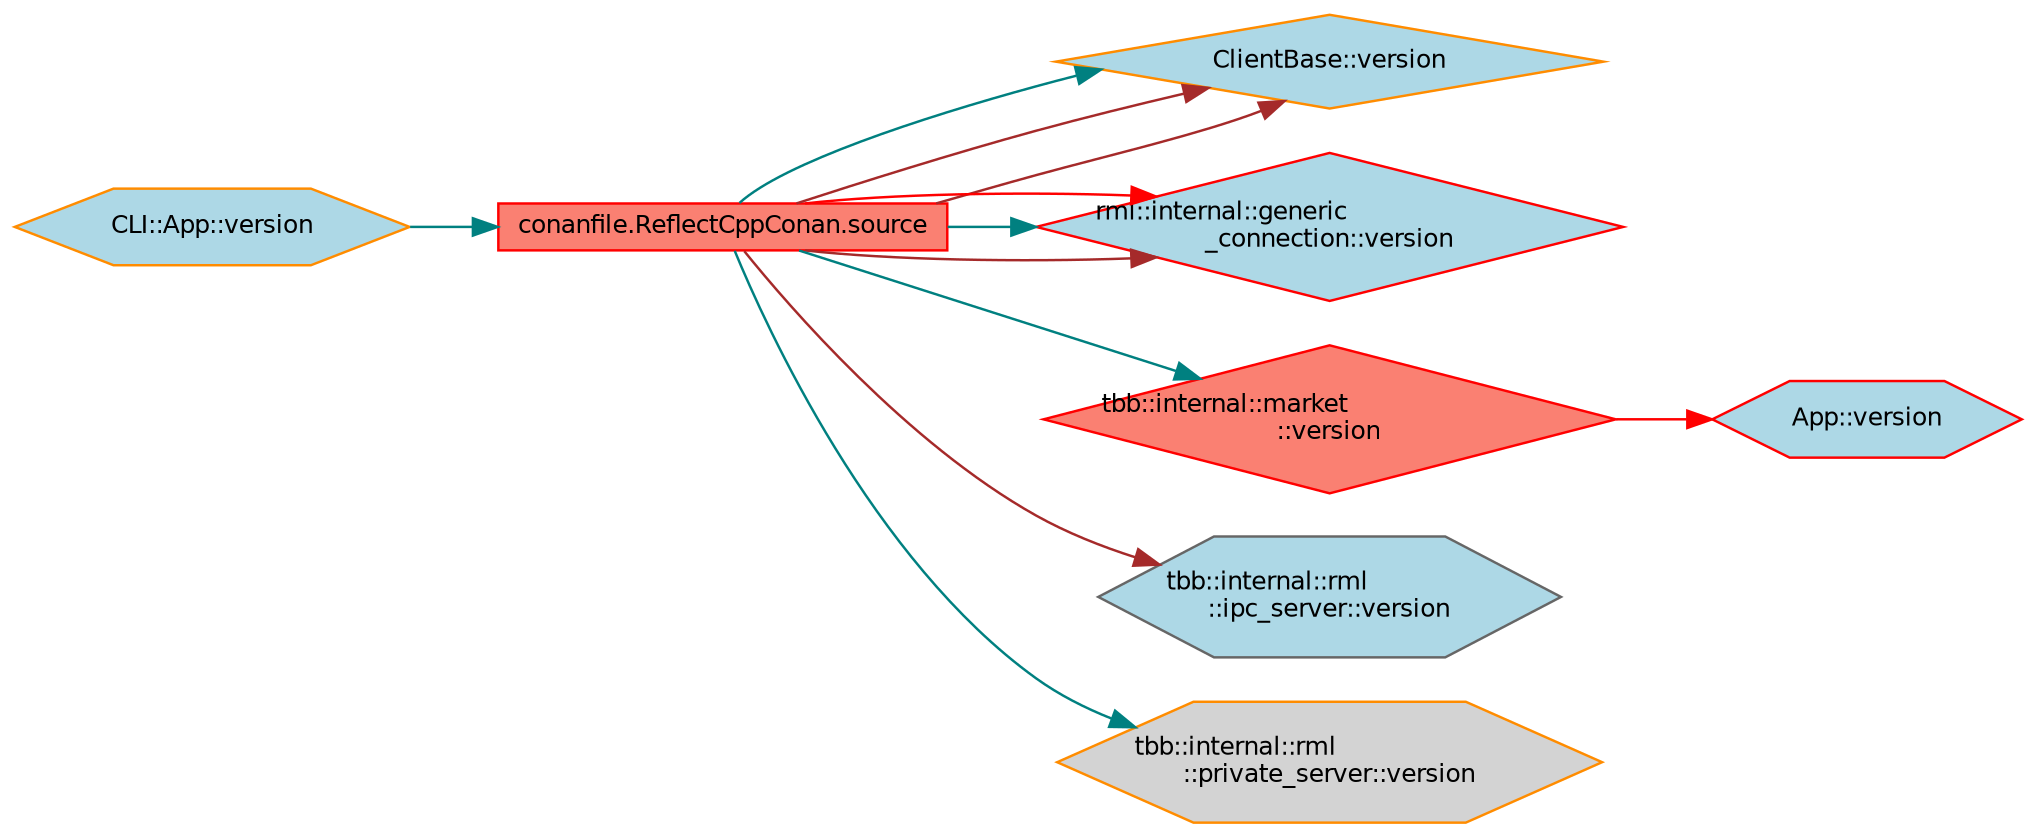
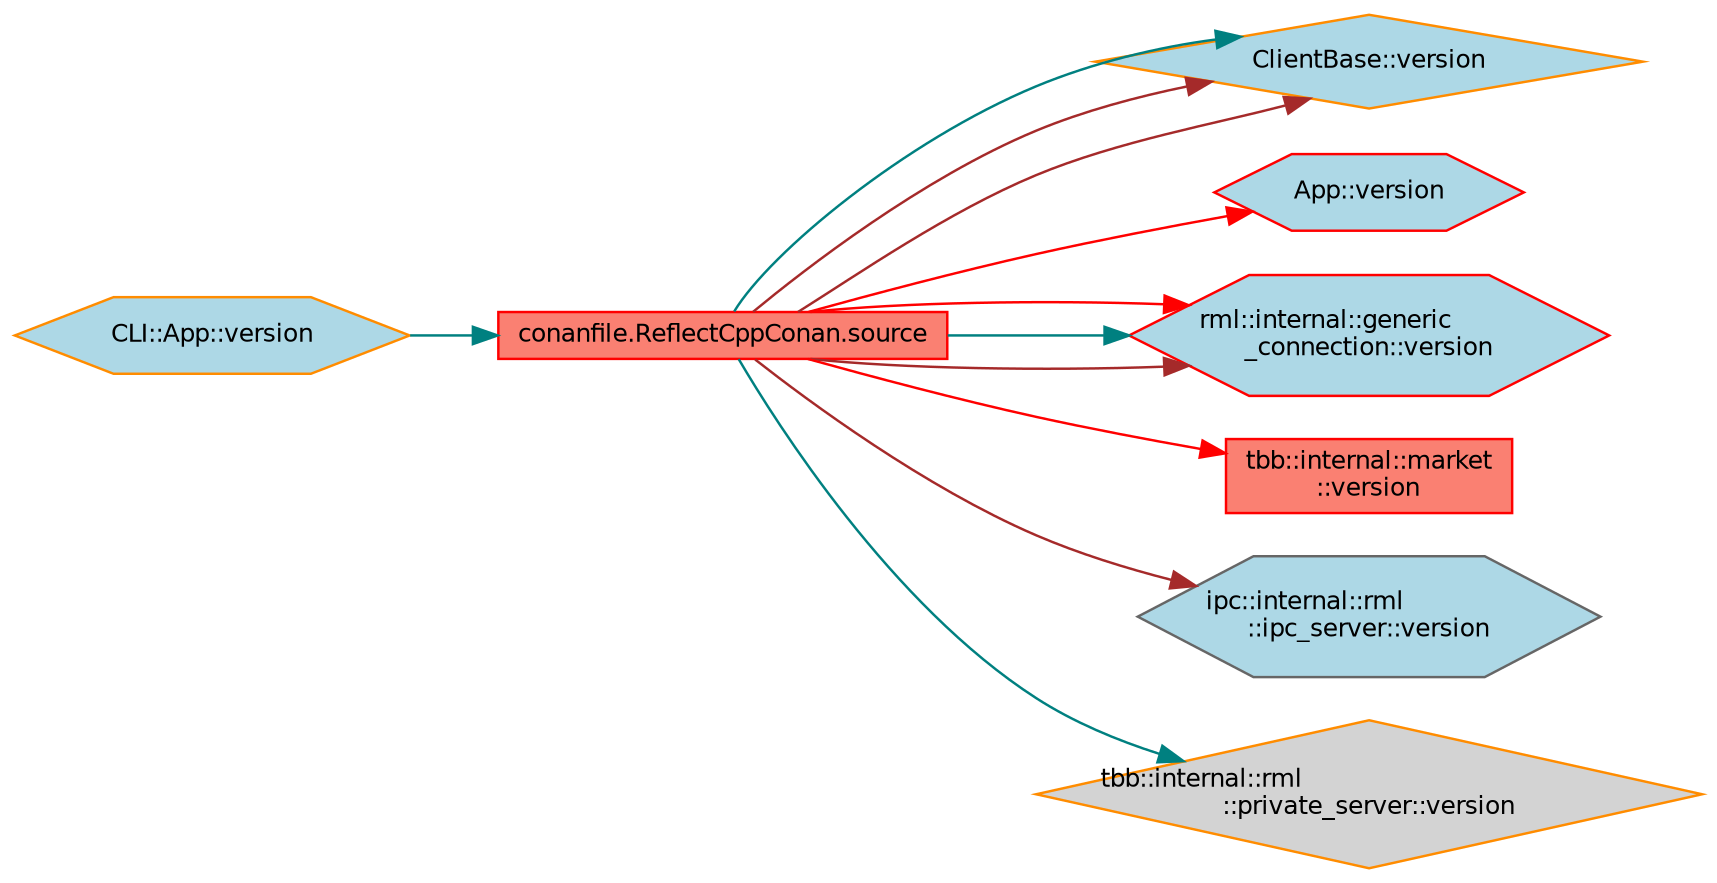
node "rml::internal::generic _connection::version": shape diamond -> hexagon
edge "conanfile.ReflectCppConan.source" -> "tbb::internal::market ::version": color teal -> red
node "tbb::internal::market ::version": shape diamond -> box
edge "tbb::internal::market ::version" -> "App::version": now "conanfile.ReflectCppConan.source" -> "App::version"
node "tbb::internal::rml ::ipc_server::version": label "tbb::internal::rml ::ipc_server::version" -> "ipc::internal::rml ::ipc_server::version"
node "tbb::internal::rml ::private_server::version": shape hexagon -> diamond
